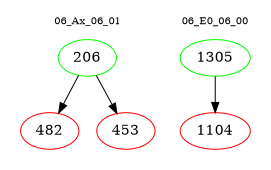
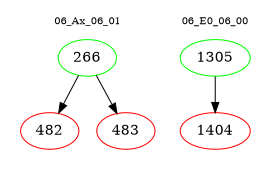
node "206": label "206" -> "266"
node "453": label "453" -> "483"
node "1104": label "1104" -> "1404"
